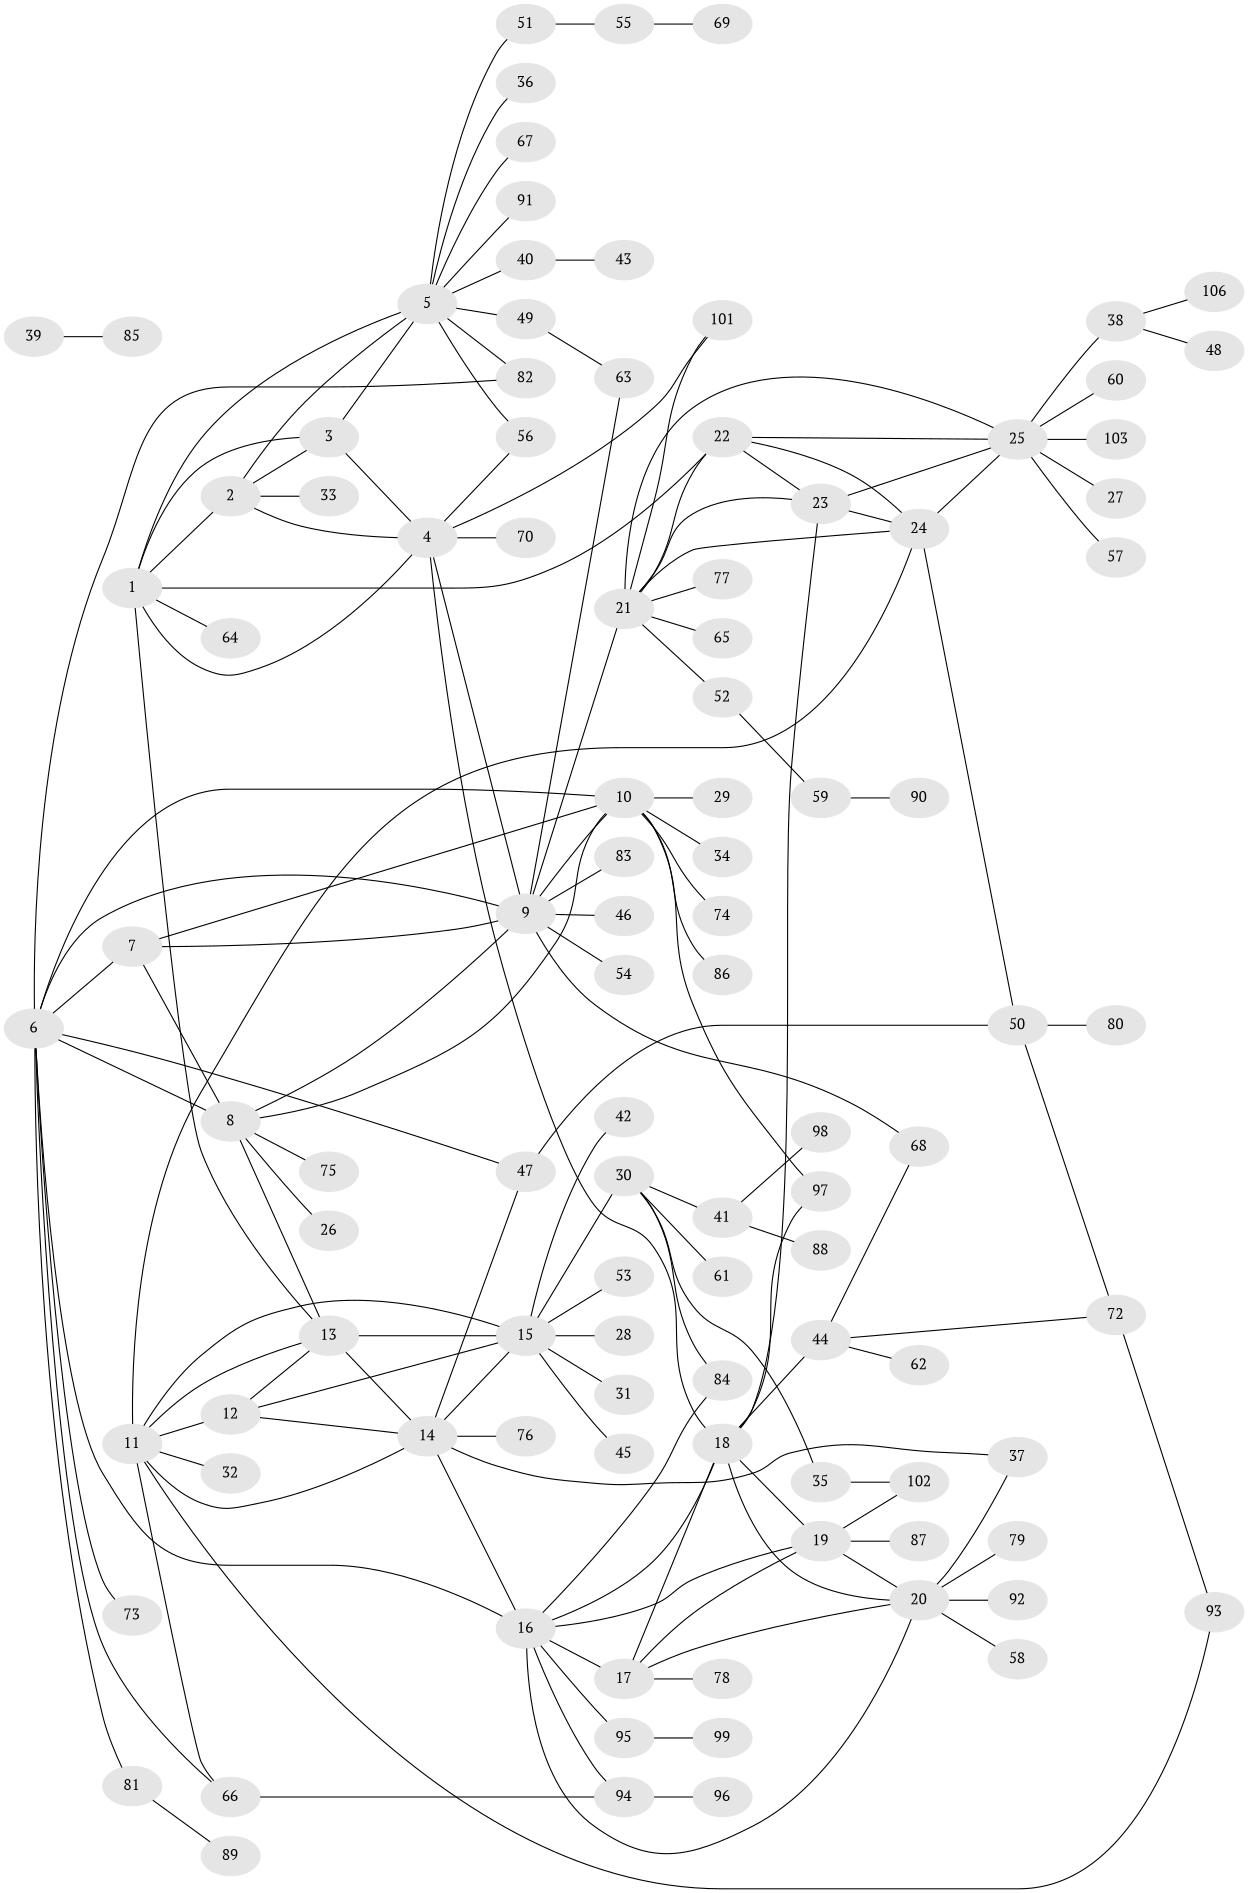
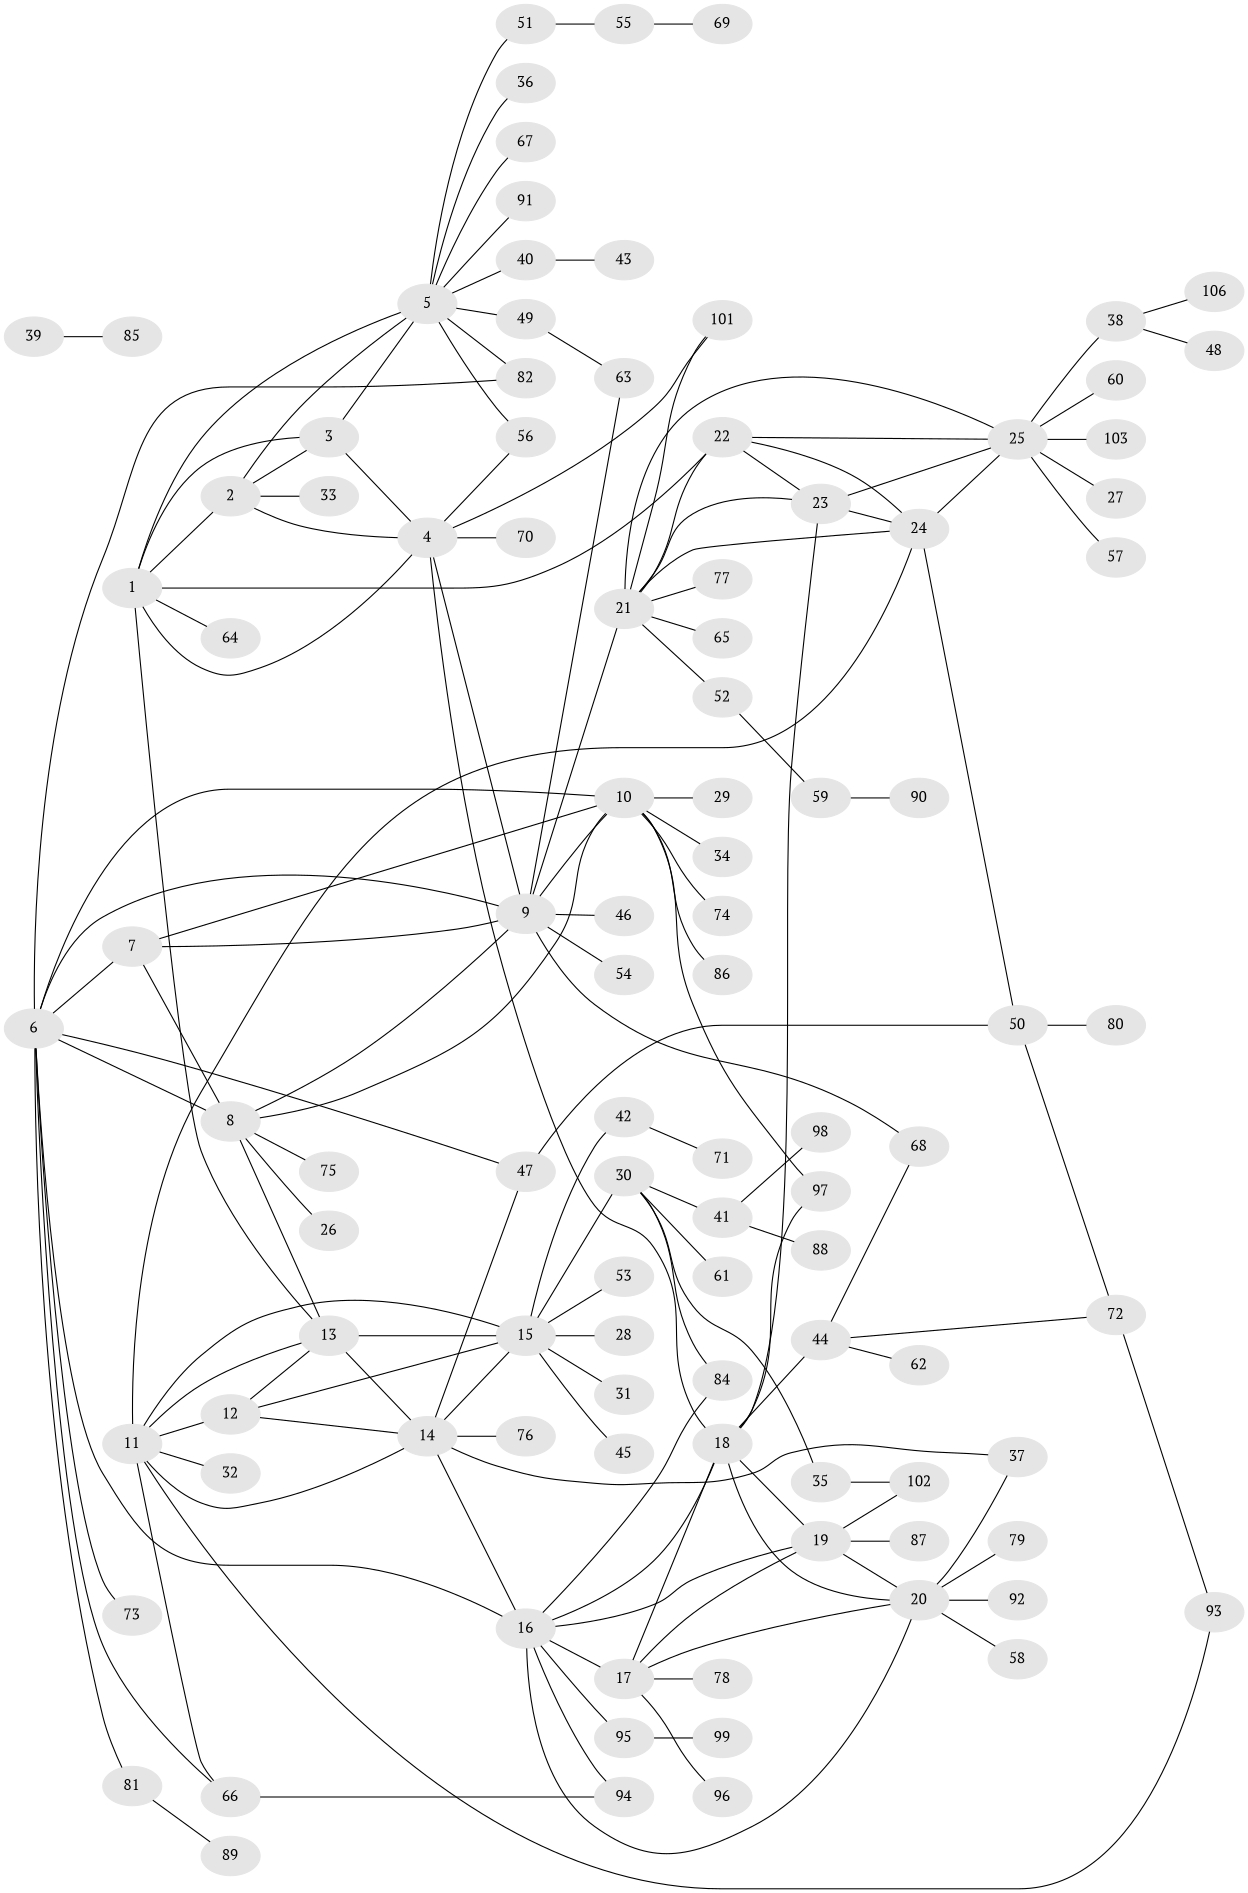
node "83": removed
node "71": added
edge "94" -- "96": now "17" -- "96"
